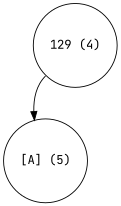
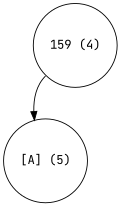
node "129 (4)": label "129 (4)" -> "159 (4)"
